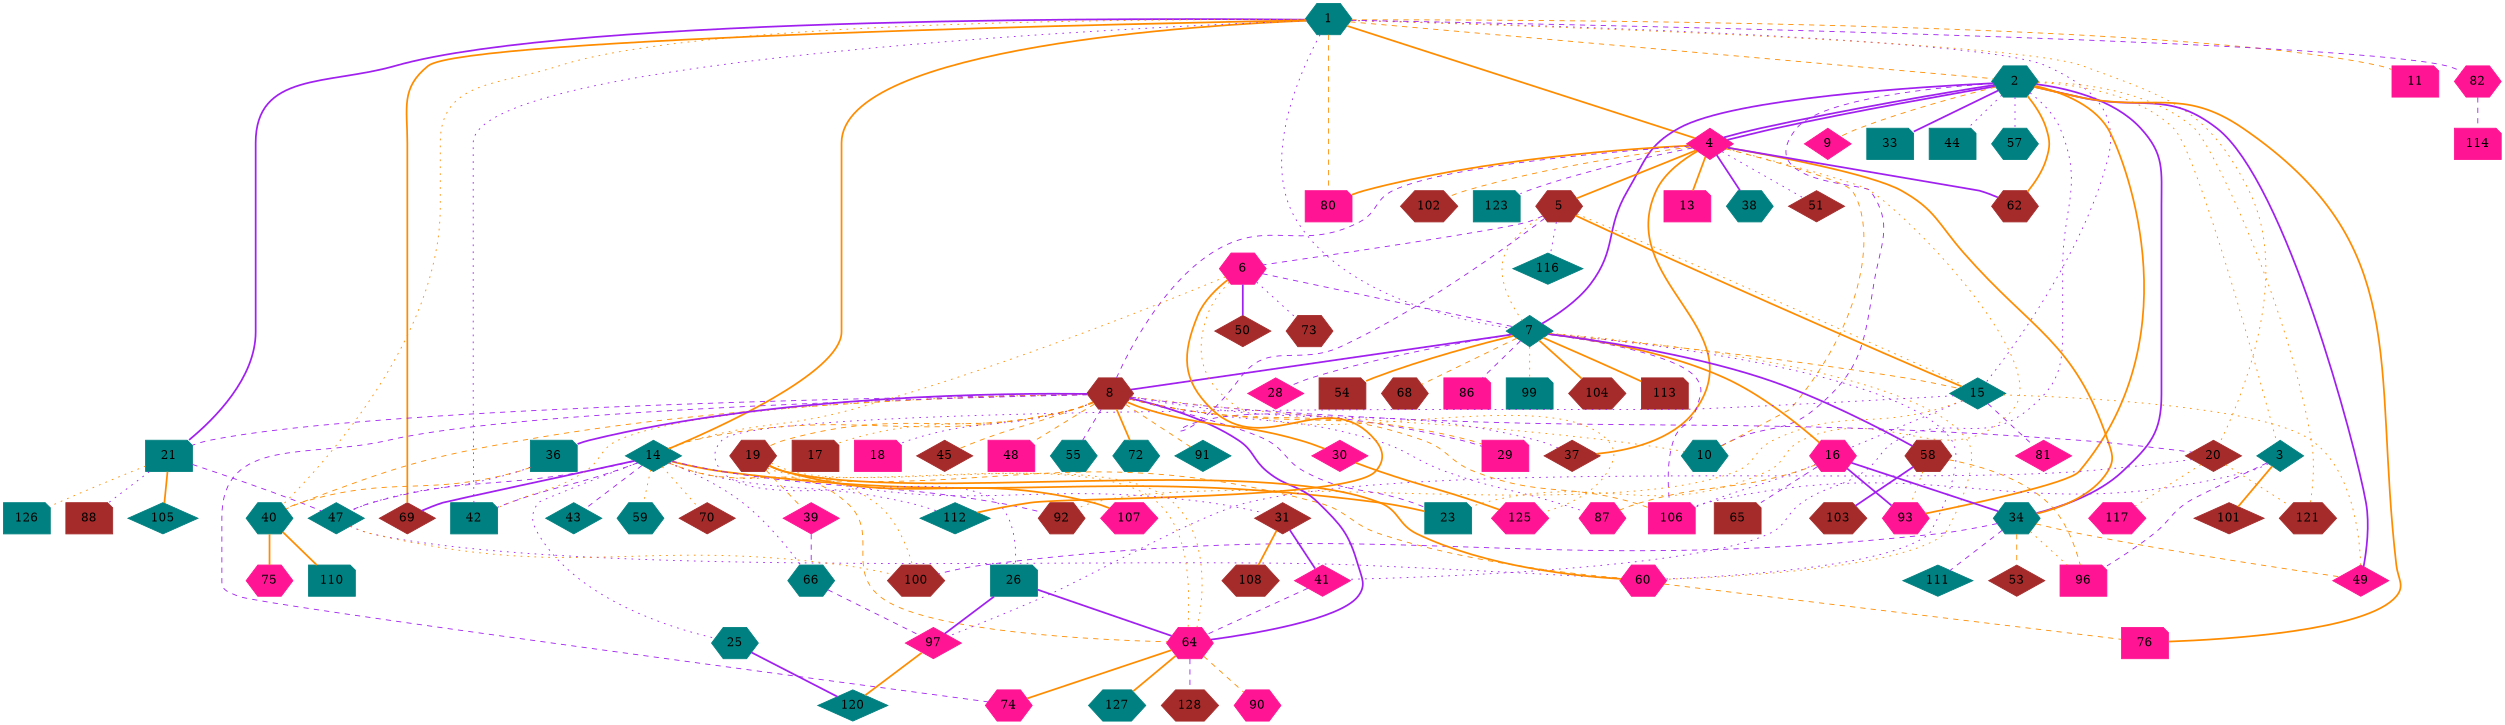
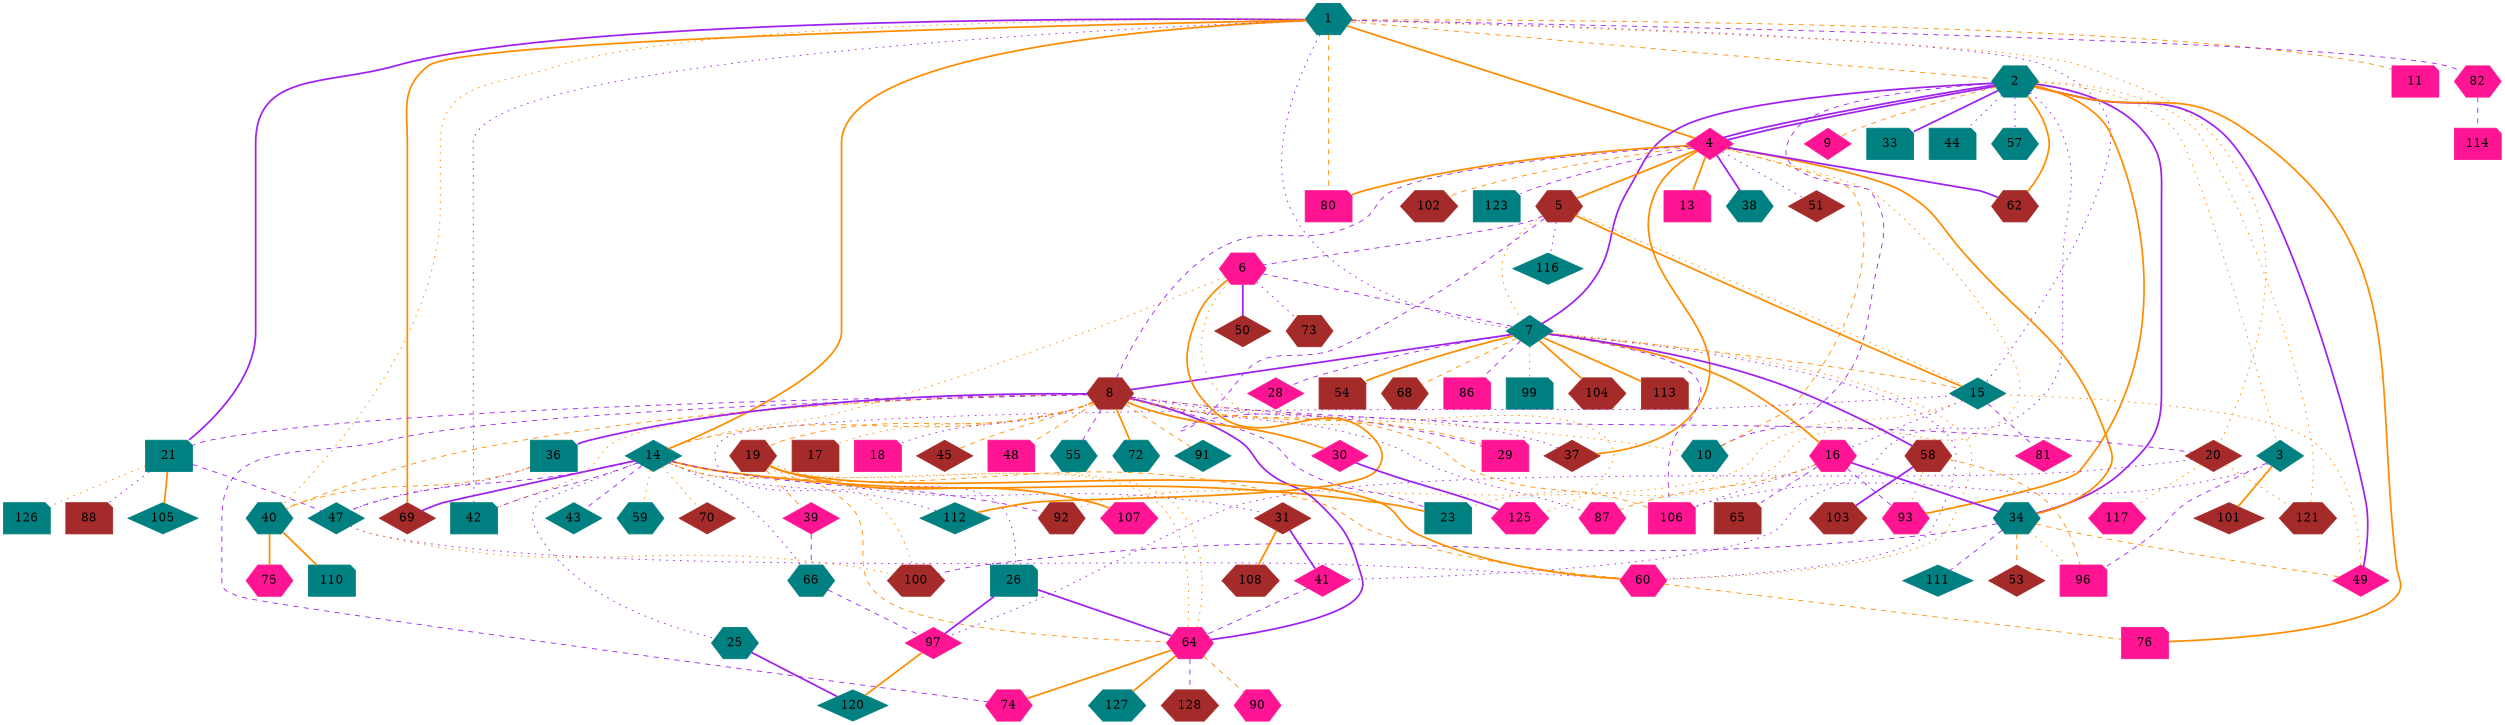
edge "30" -- "125": color darkorange -> purple
edge "16" -- "93": style bold -> dashed
